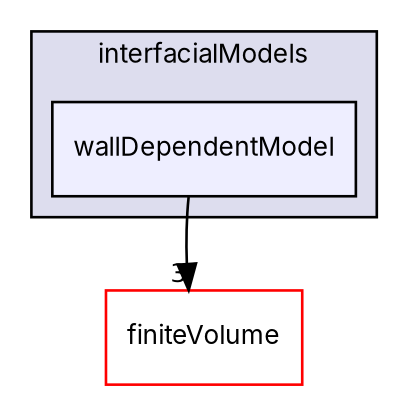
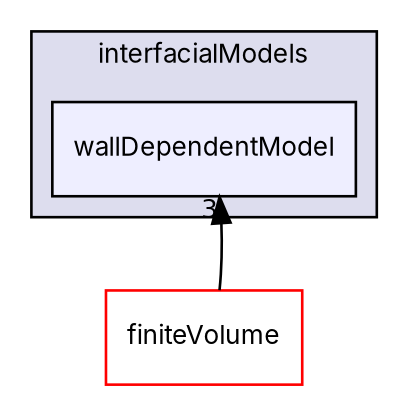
edge "wallDependentModel" -> "finiteVolume": reversed
